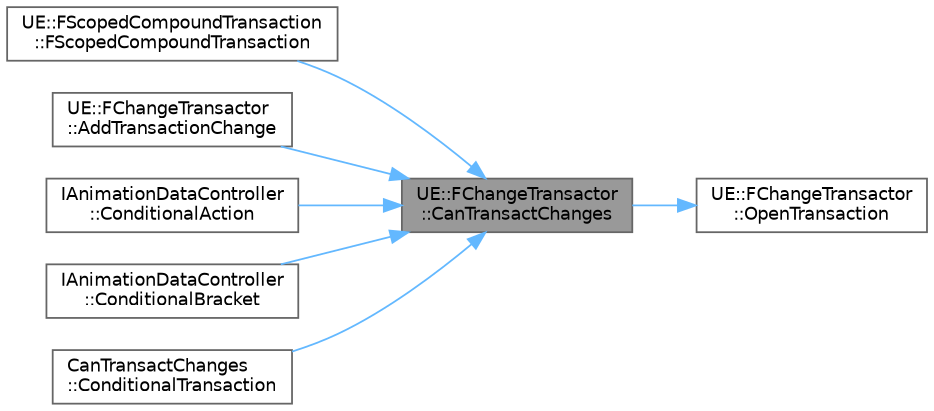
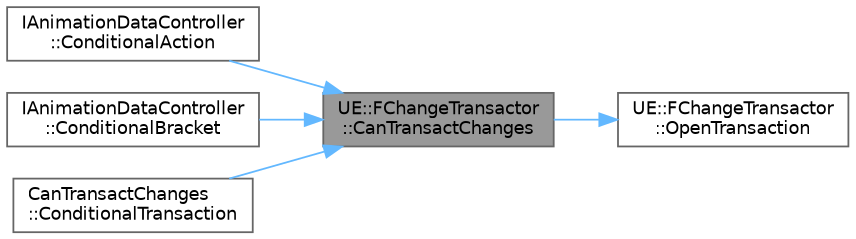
node "UE::FScopedCompoundTransaction ::FScopedCompoundTransaction": removed
node "UE::FChangeTransactor ::AddTransactionChange": removed
